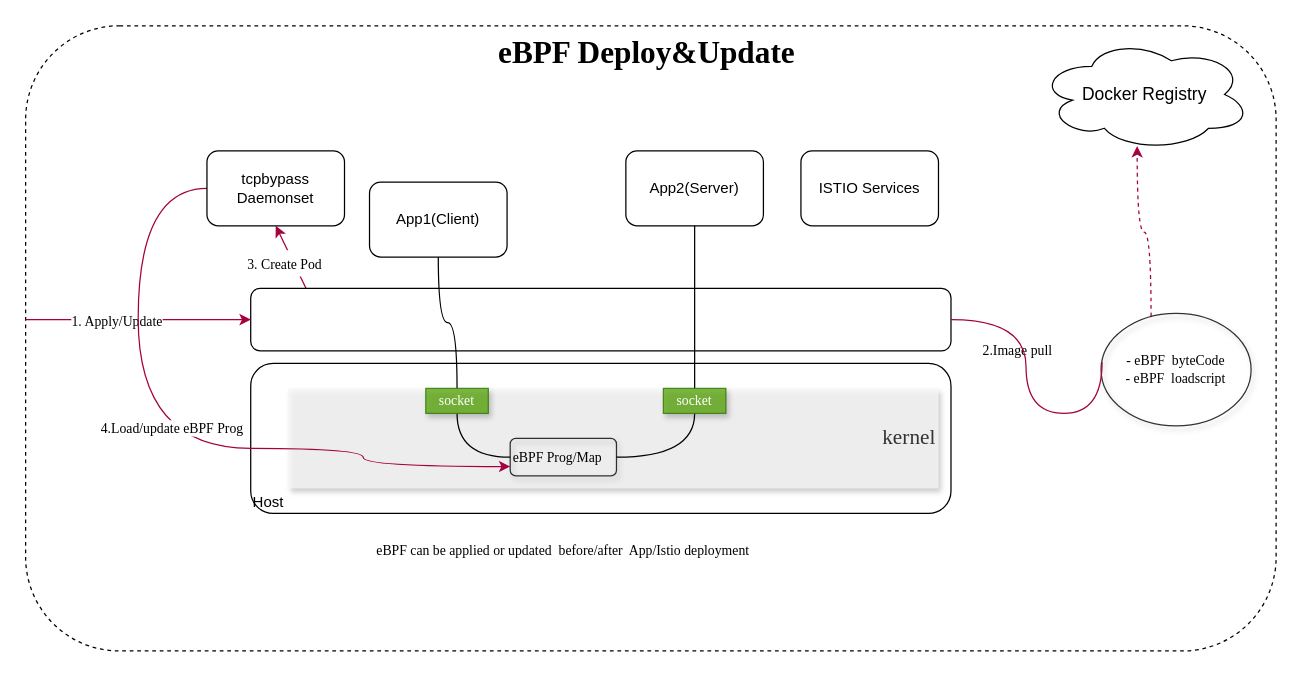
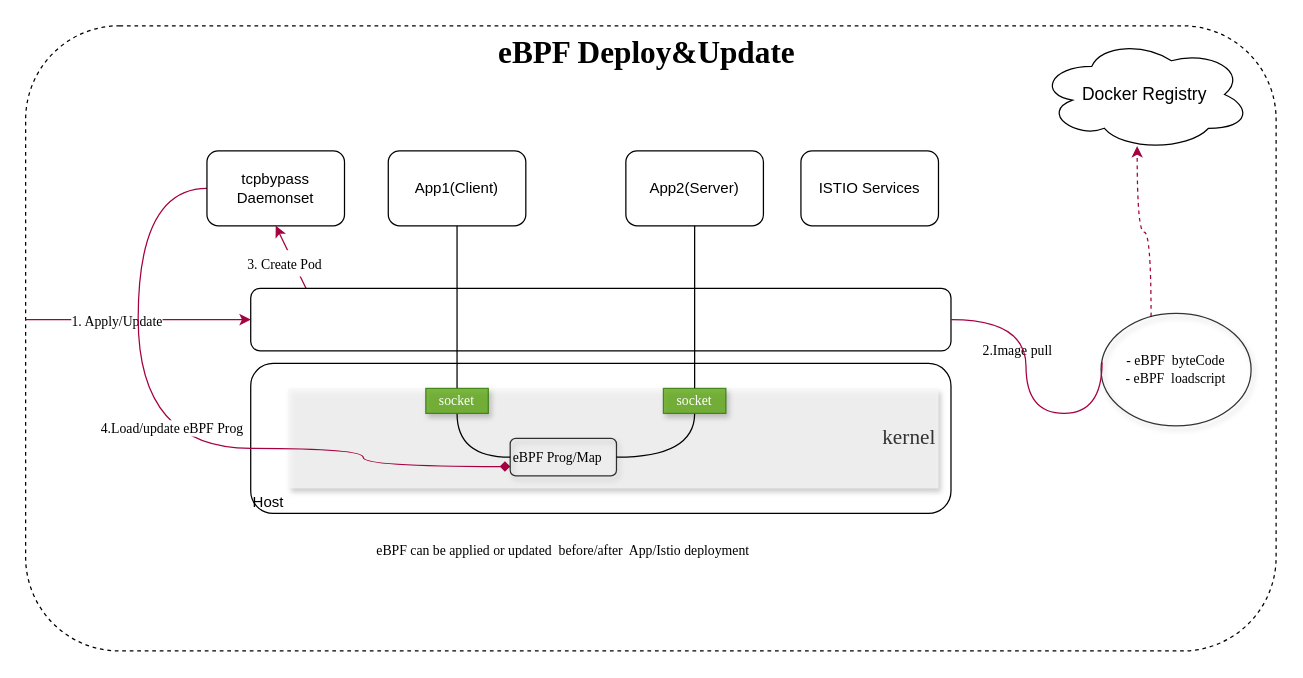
node "App1(Client)": moved (438, 219) -> (457, 188)
edge "tcpbypass Daemonset" -> "eBPF Prog/Map": arrowhead classic -> diamond
